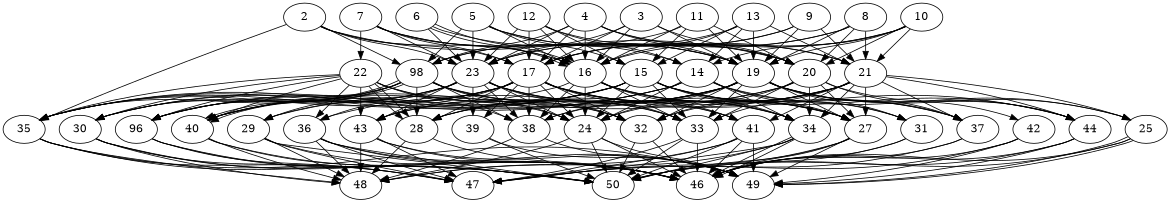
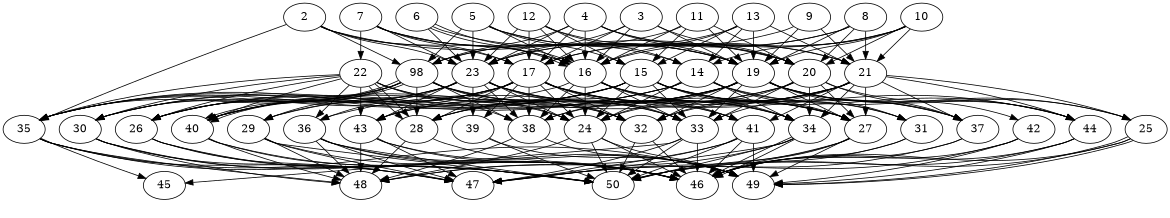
edge "9" -> "17": removed
node "96": label "96" -> "26"
node "45": added
